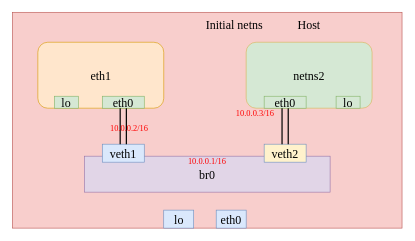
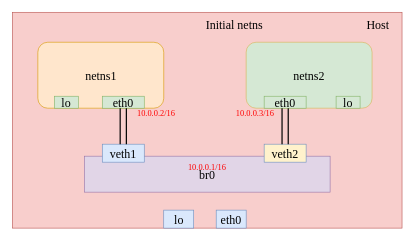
node "Host": moved (309, 24) -> (378, 24)
node "eth1": label "eth1" -> "netns1"
node "10.0.0.2/16": moved (129, 129) -> (156, 114)
node "10.0.0.1/16": moved (207, 162) -> (207, 168)
